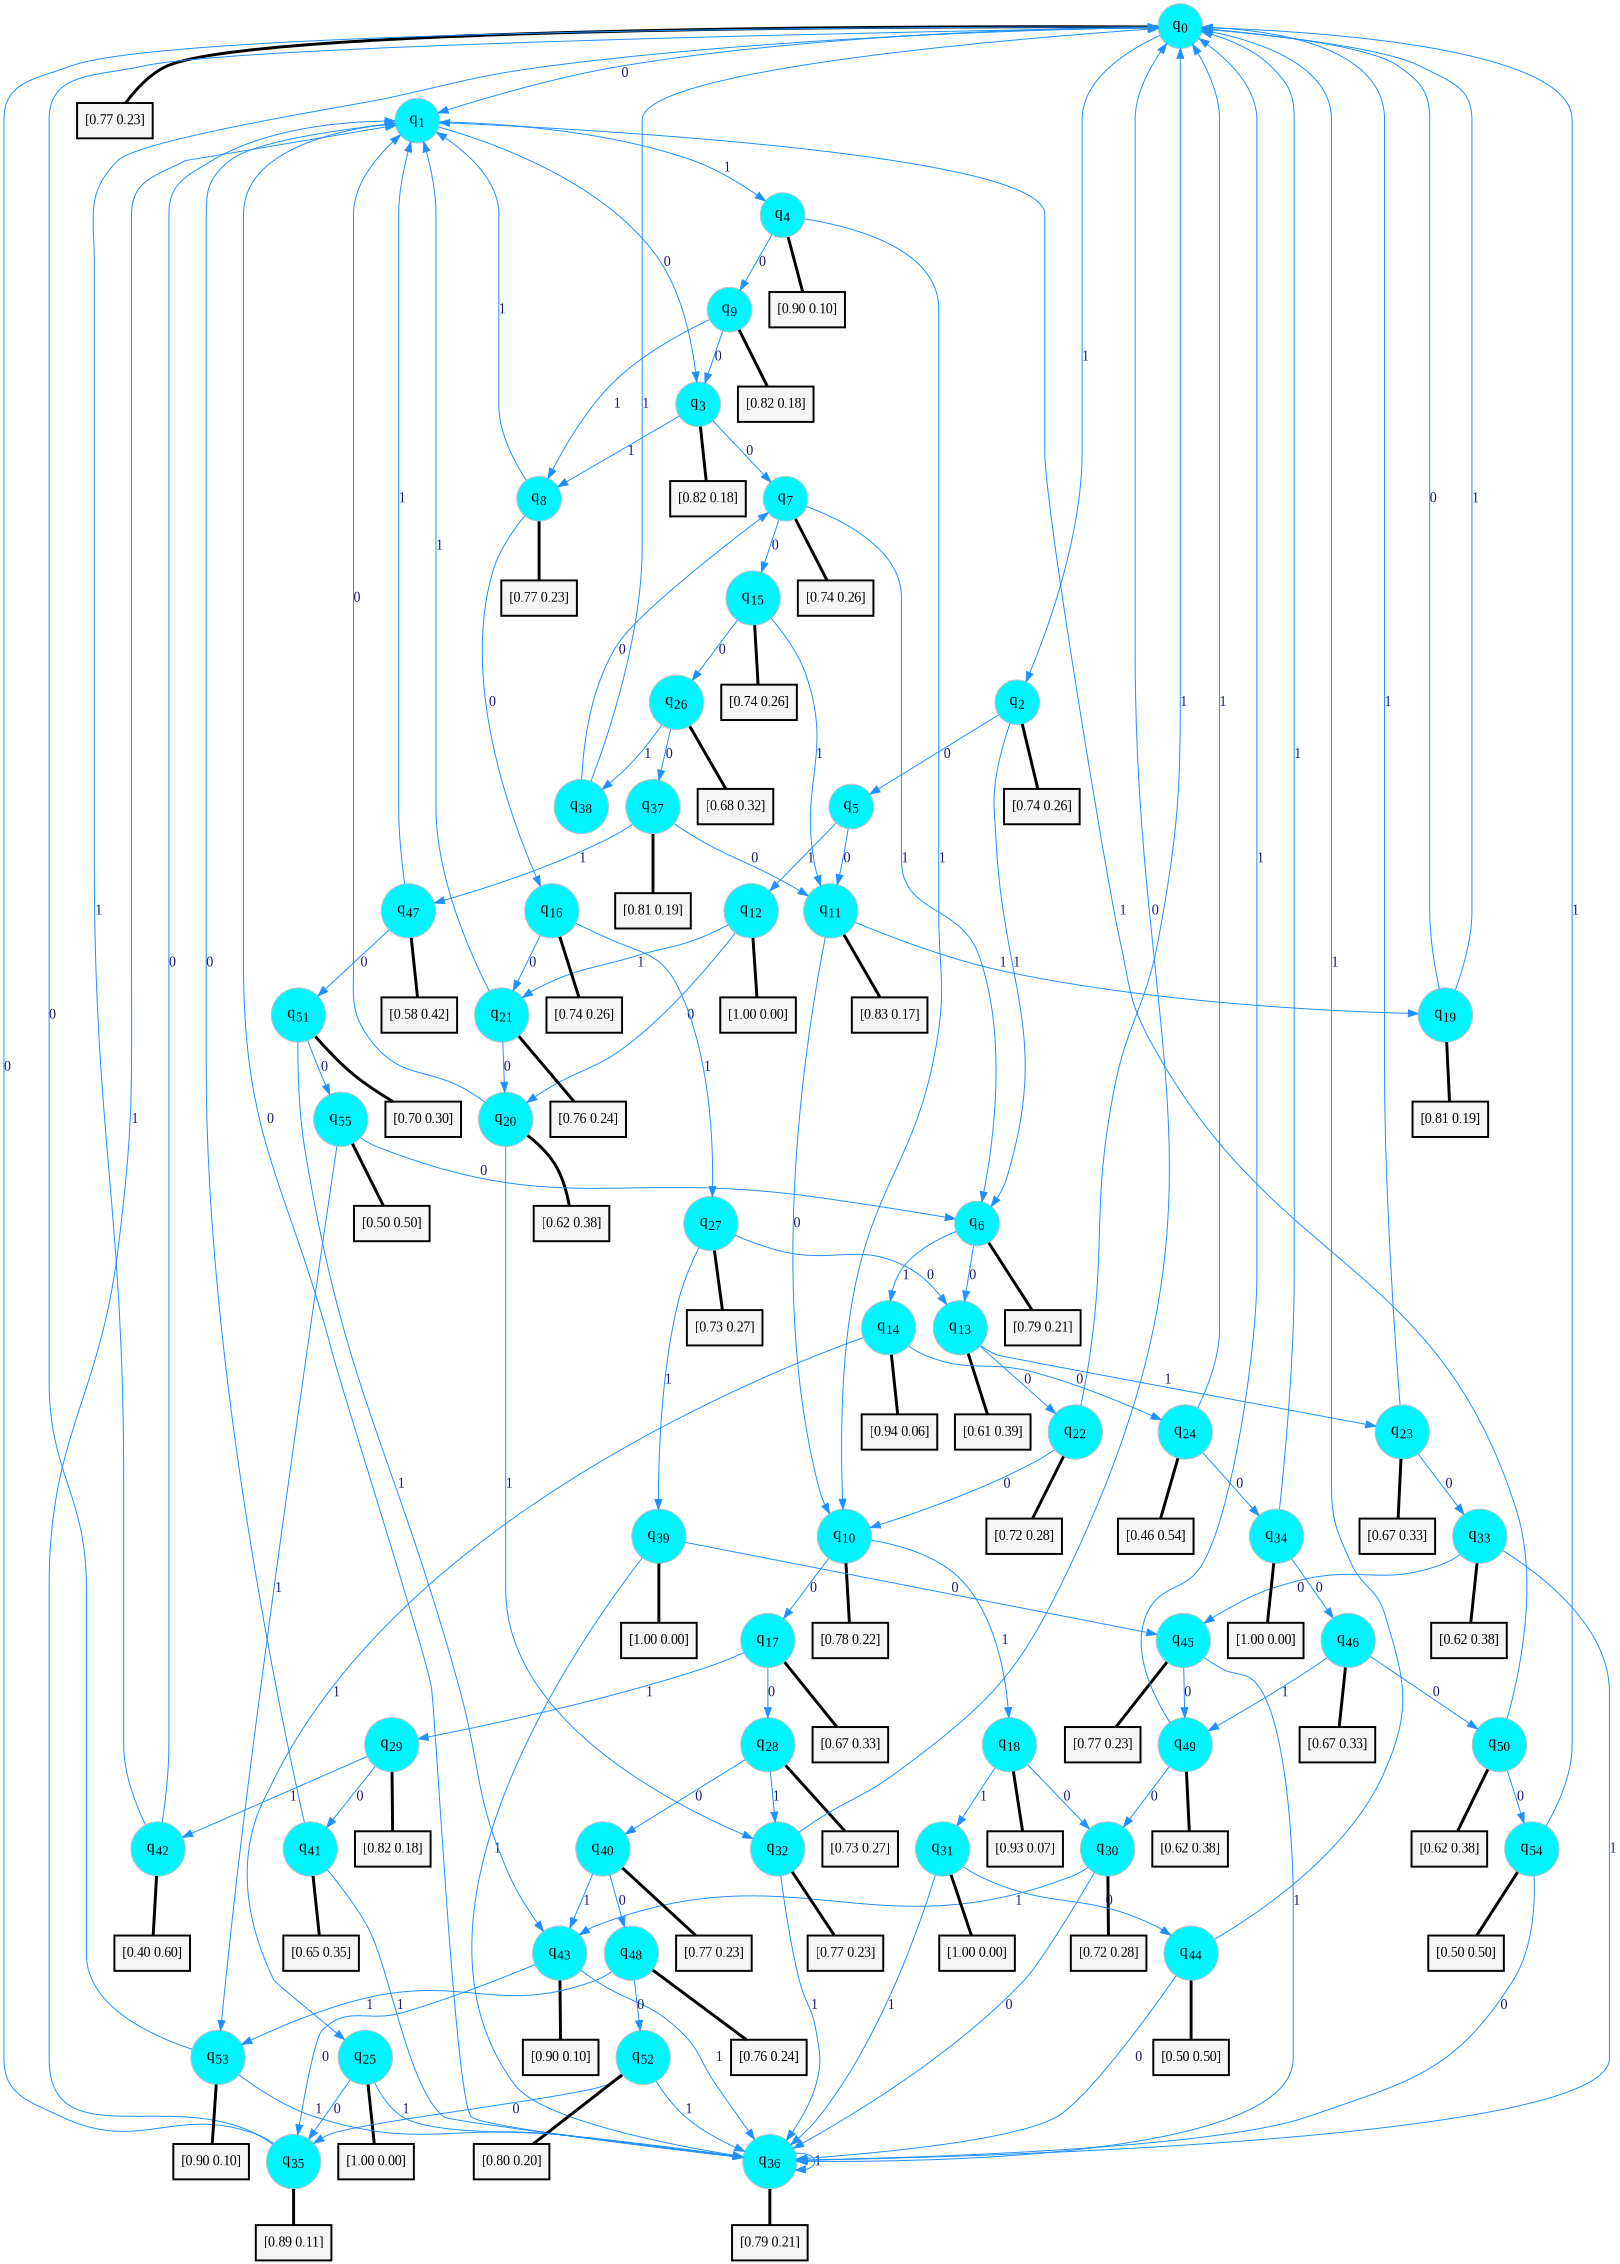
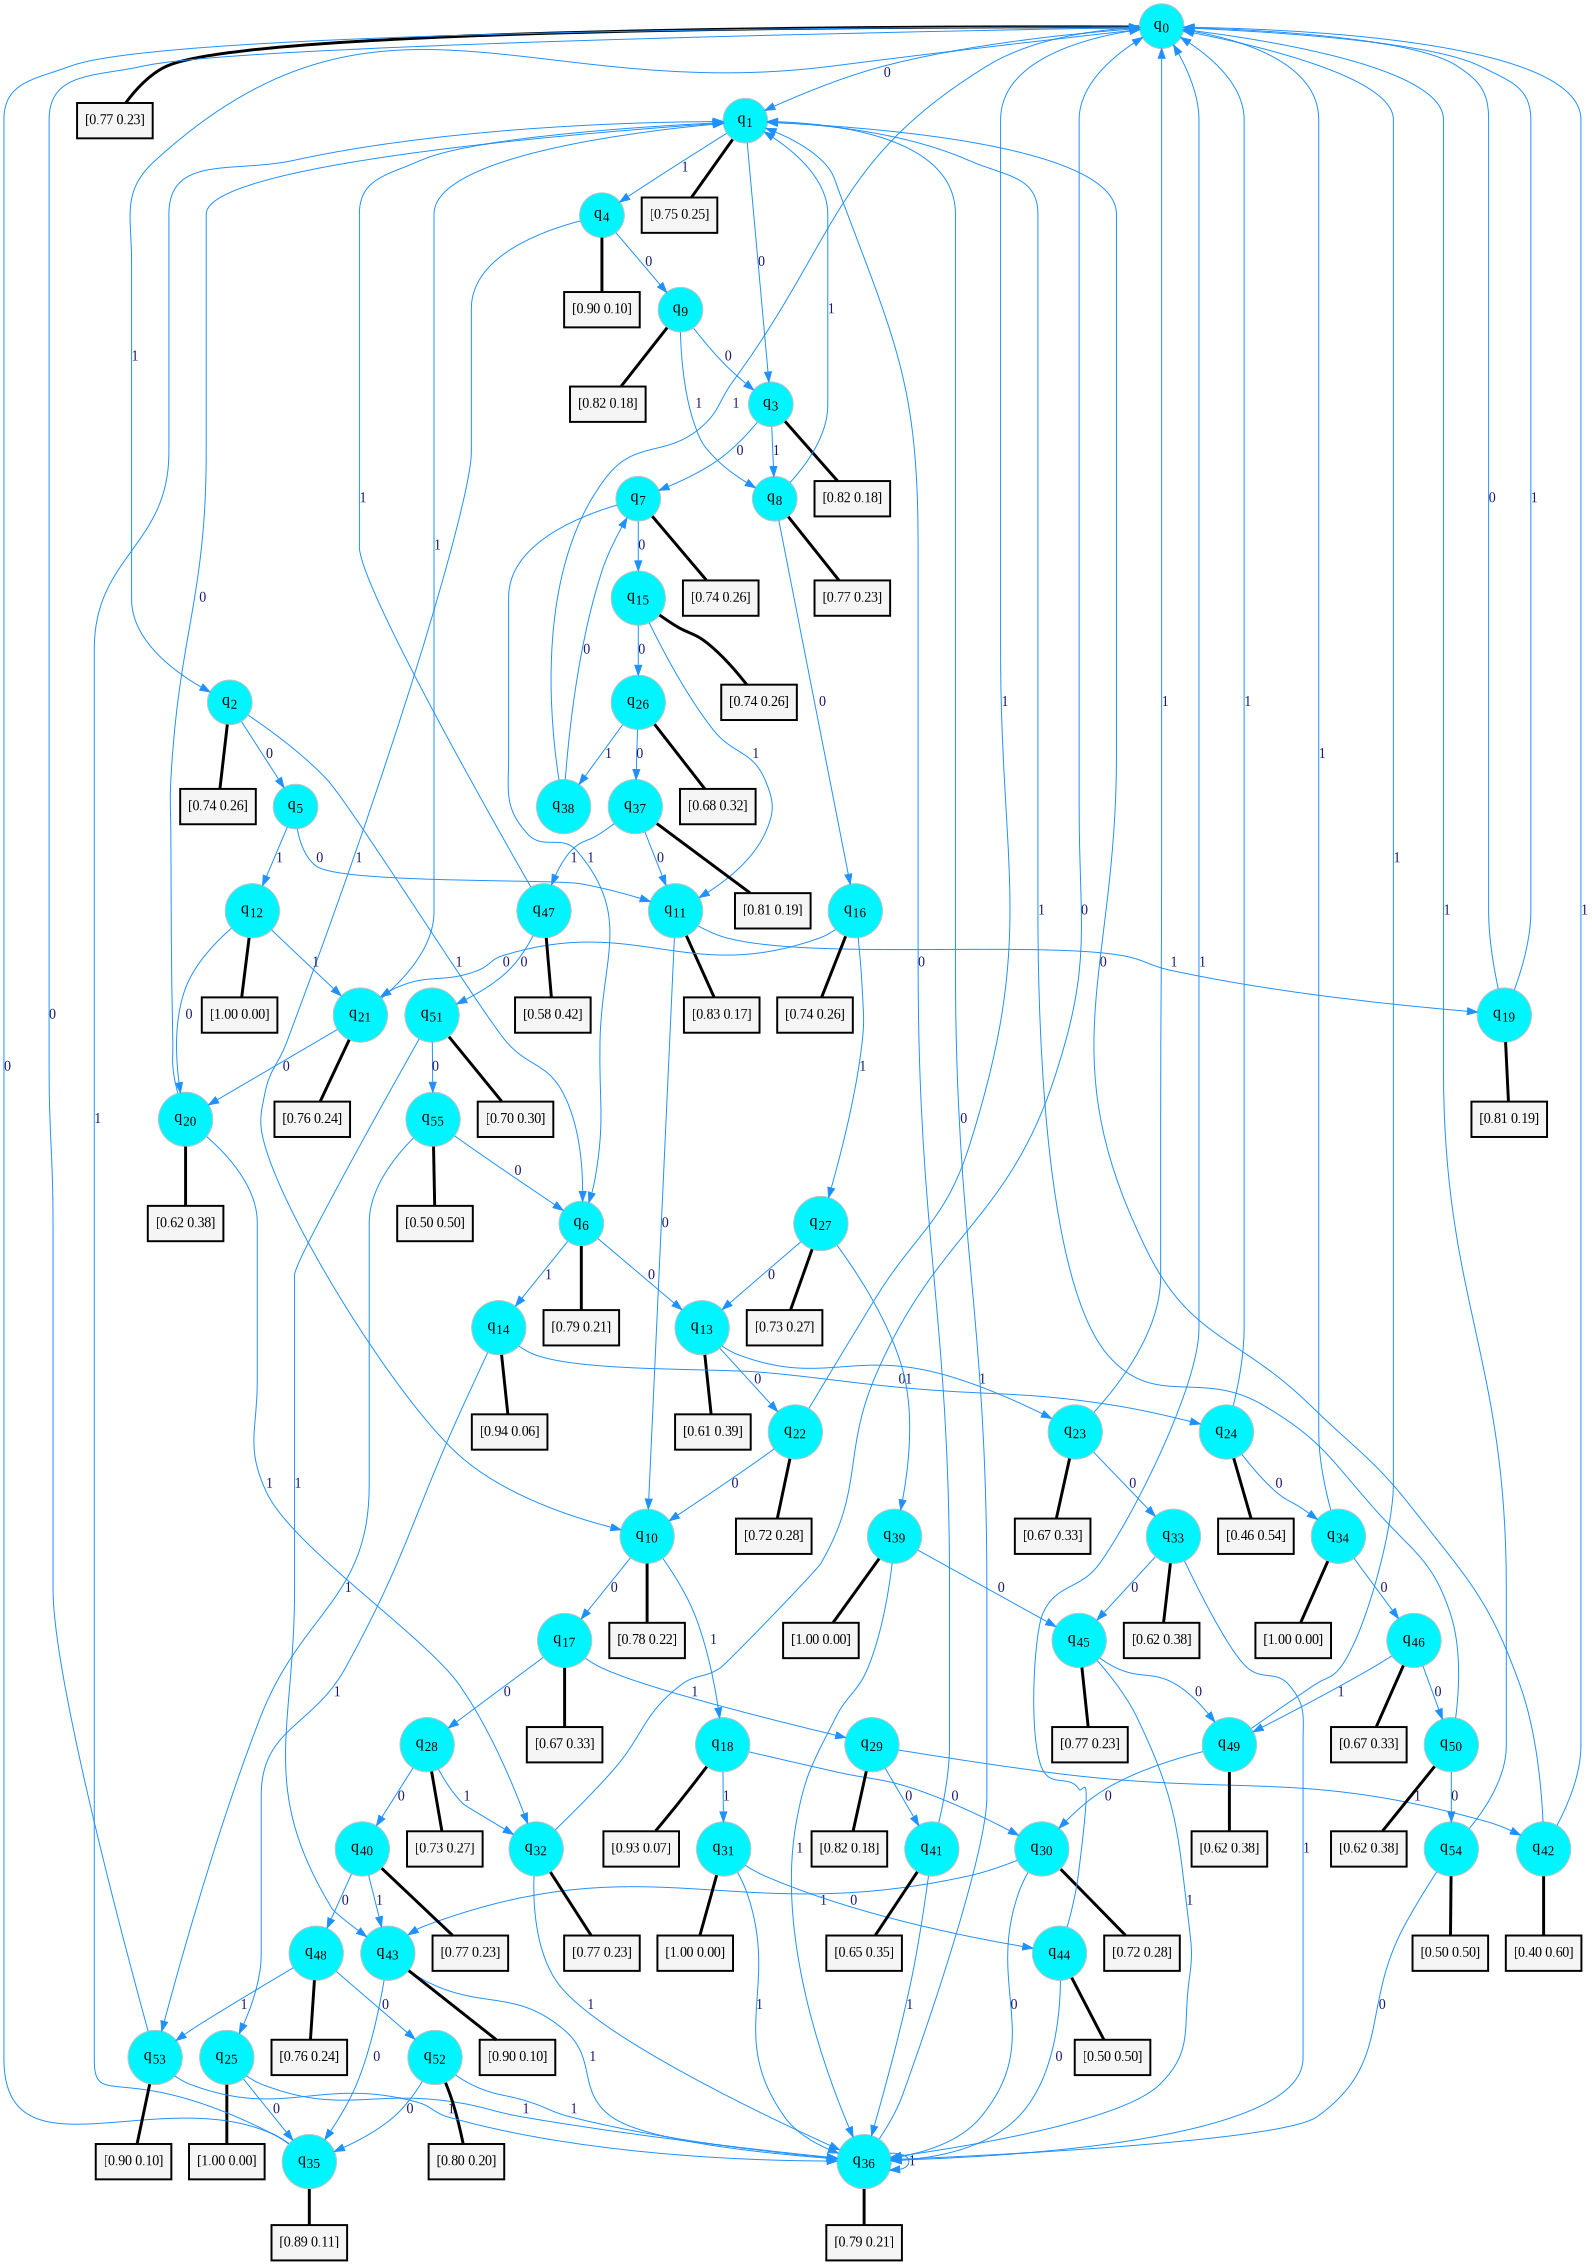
node "[0.75 0.25]": added
